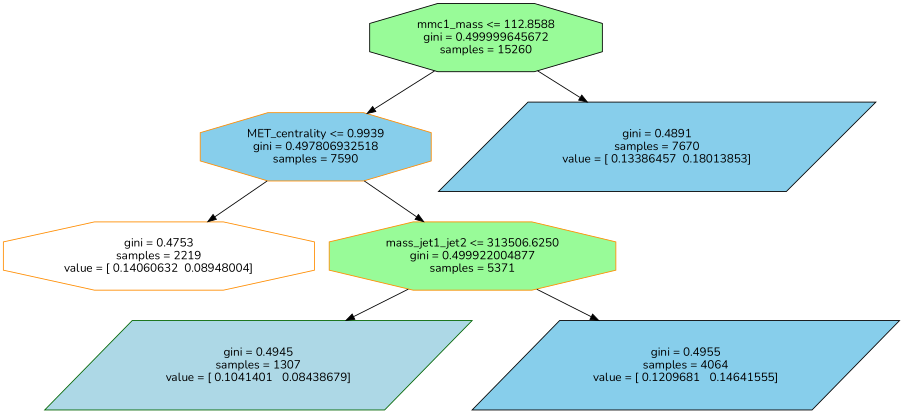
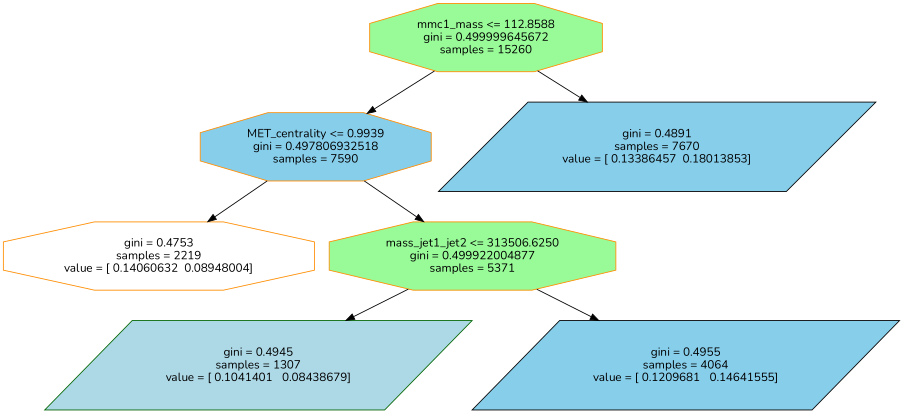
node "mmc1_mass <= 112.8588 gini = 0.499999645672 samples = 15260": color black -> darkorange
